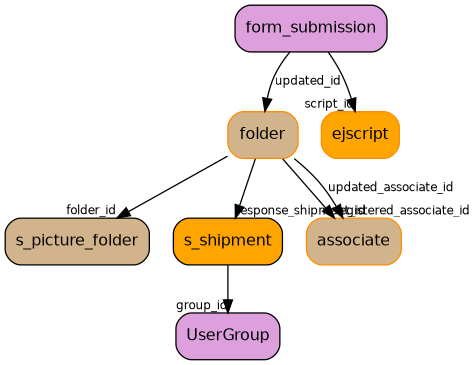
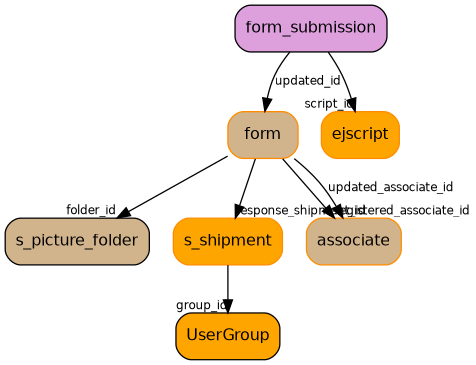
node "folder": label "folder" -> "form"
node "s_shipment": color black -> darkorange
node "UserGroup": fillcolor plum -> orange
